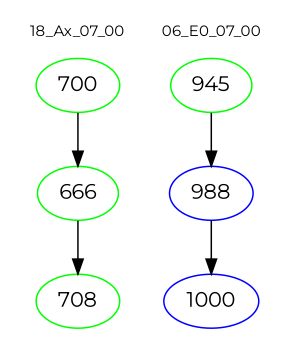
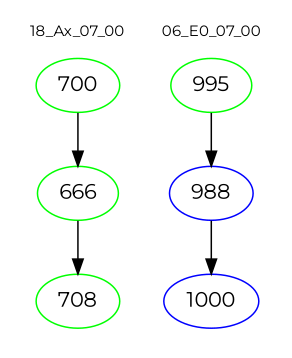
node "945": label "945" -> "995"
